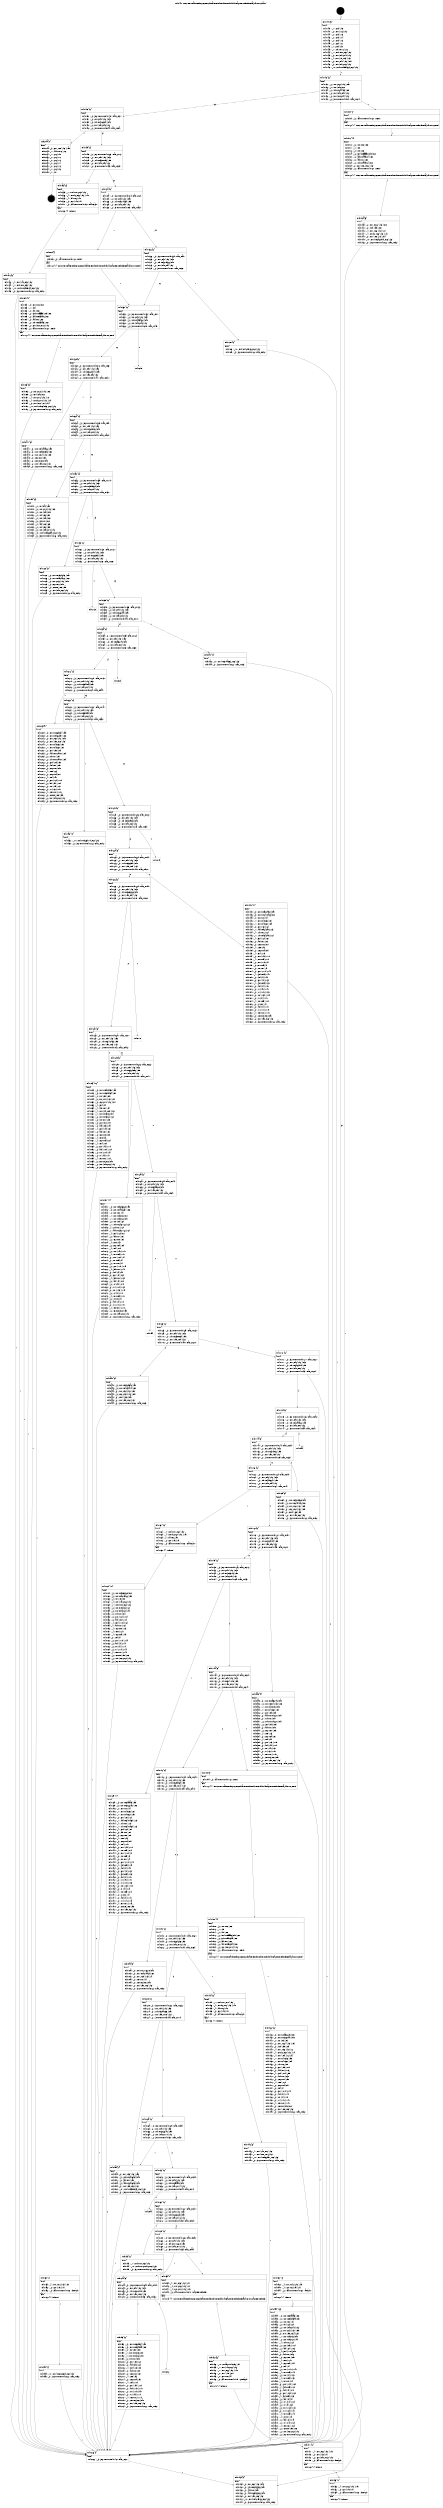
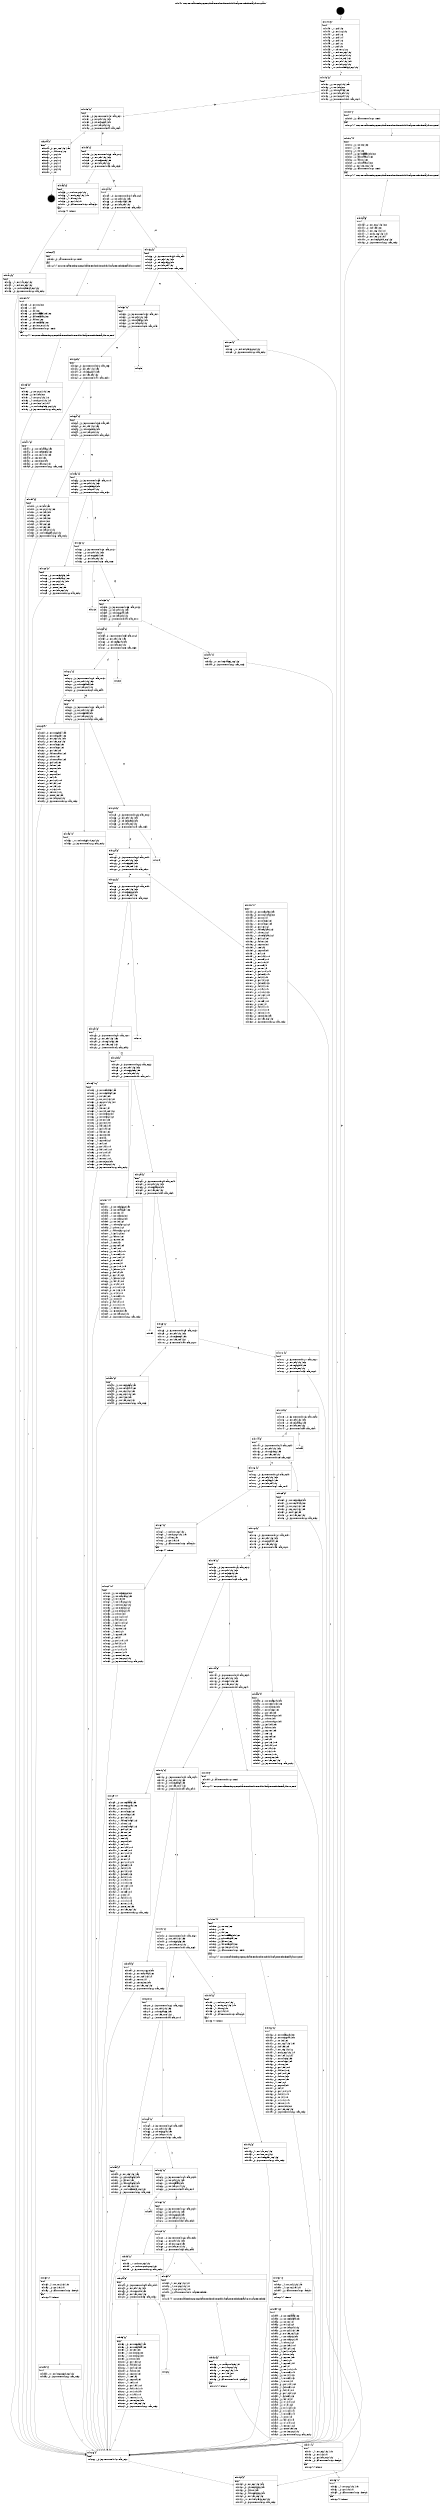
edge "0x401ecb [5]" -> "0x401552 [28]": now "0x401ecb [5]" -> "0x401ed0 [40]"
